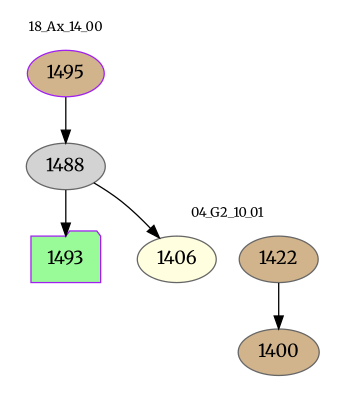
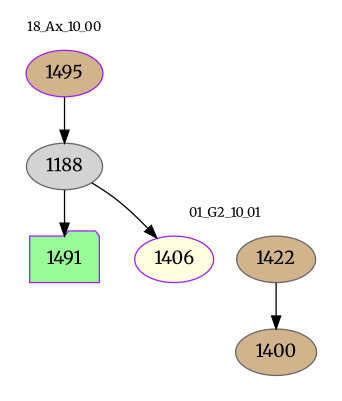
cluster "18_Ax_14_00": label "18_Ax_14_00" -> "18_Ax_10_00"
node "1488": label "1488" -> "1188"
cluster "04_G2_10_01": label "04_G2_10_01" -> "01_G2_10_01"
node "1493": label "1493" -> "1491"
node "1406": color gray40 -> purple
